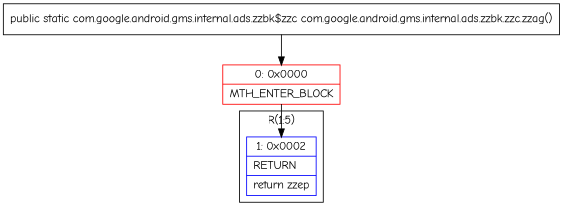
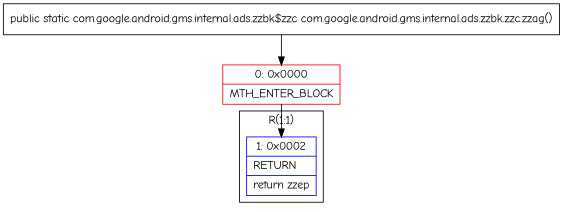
cluster "R(1:5)": label "R(1:5)" -> "R(1:1)"
